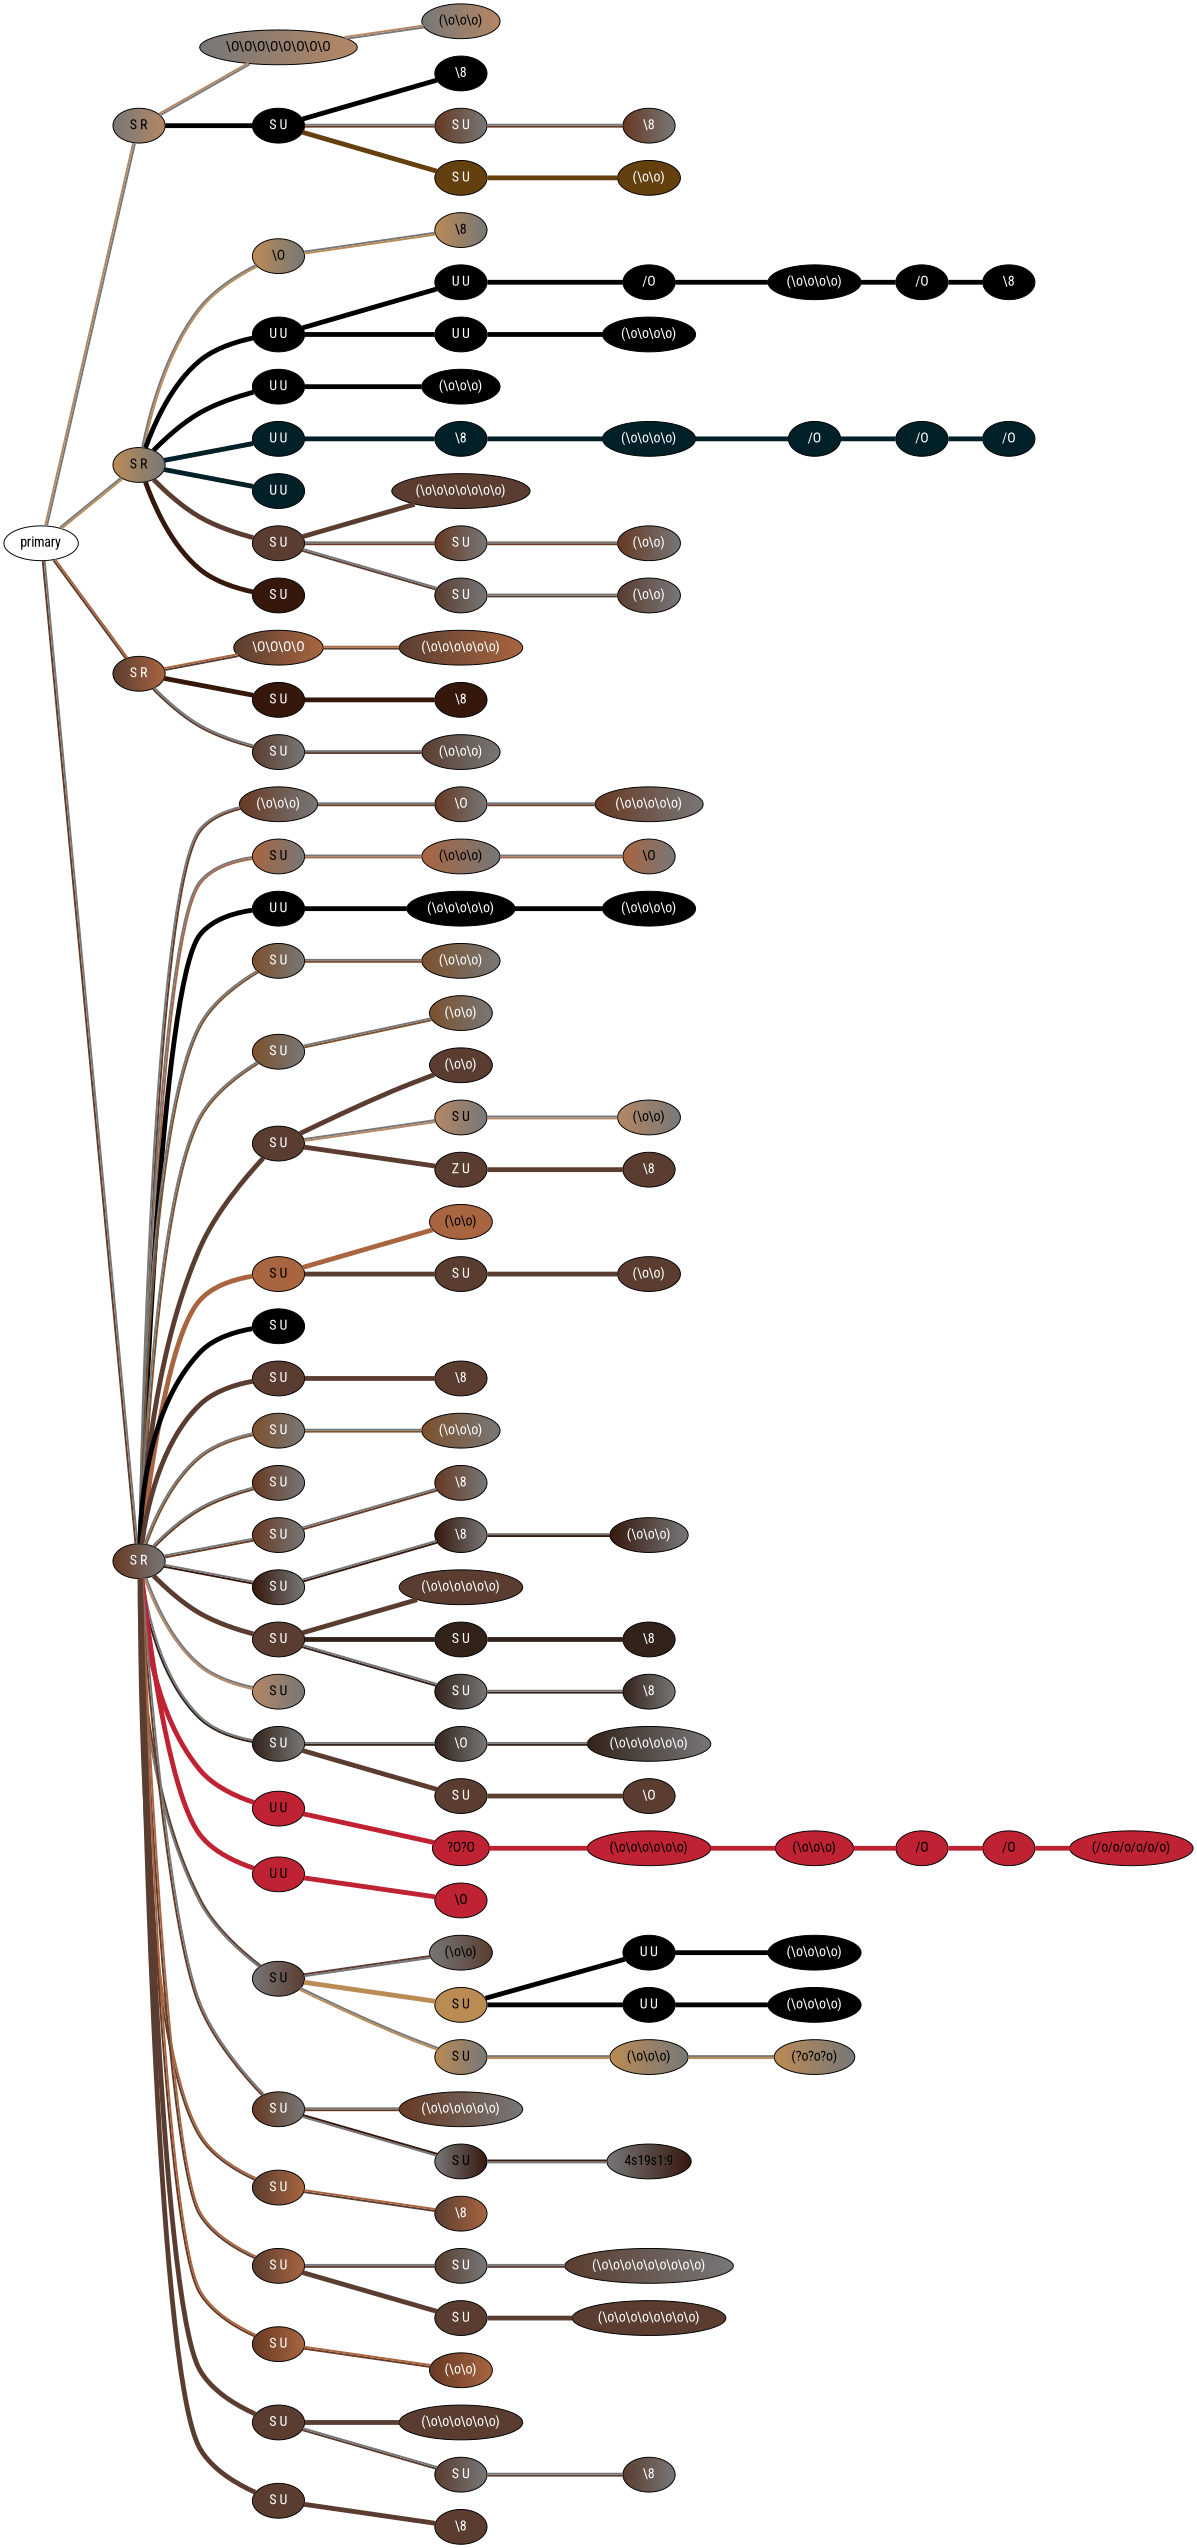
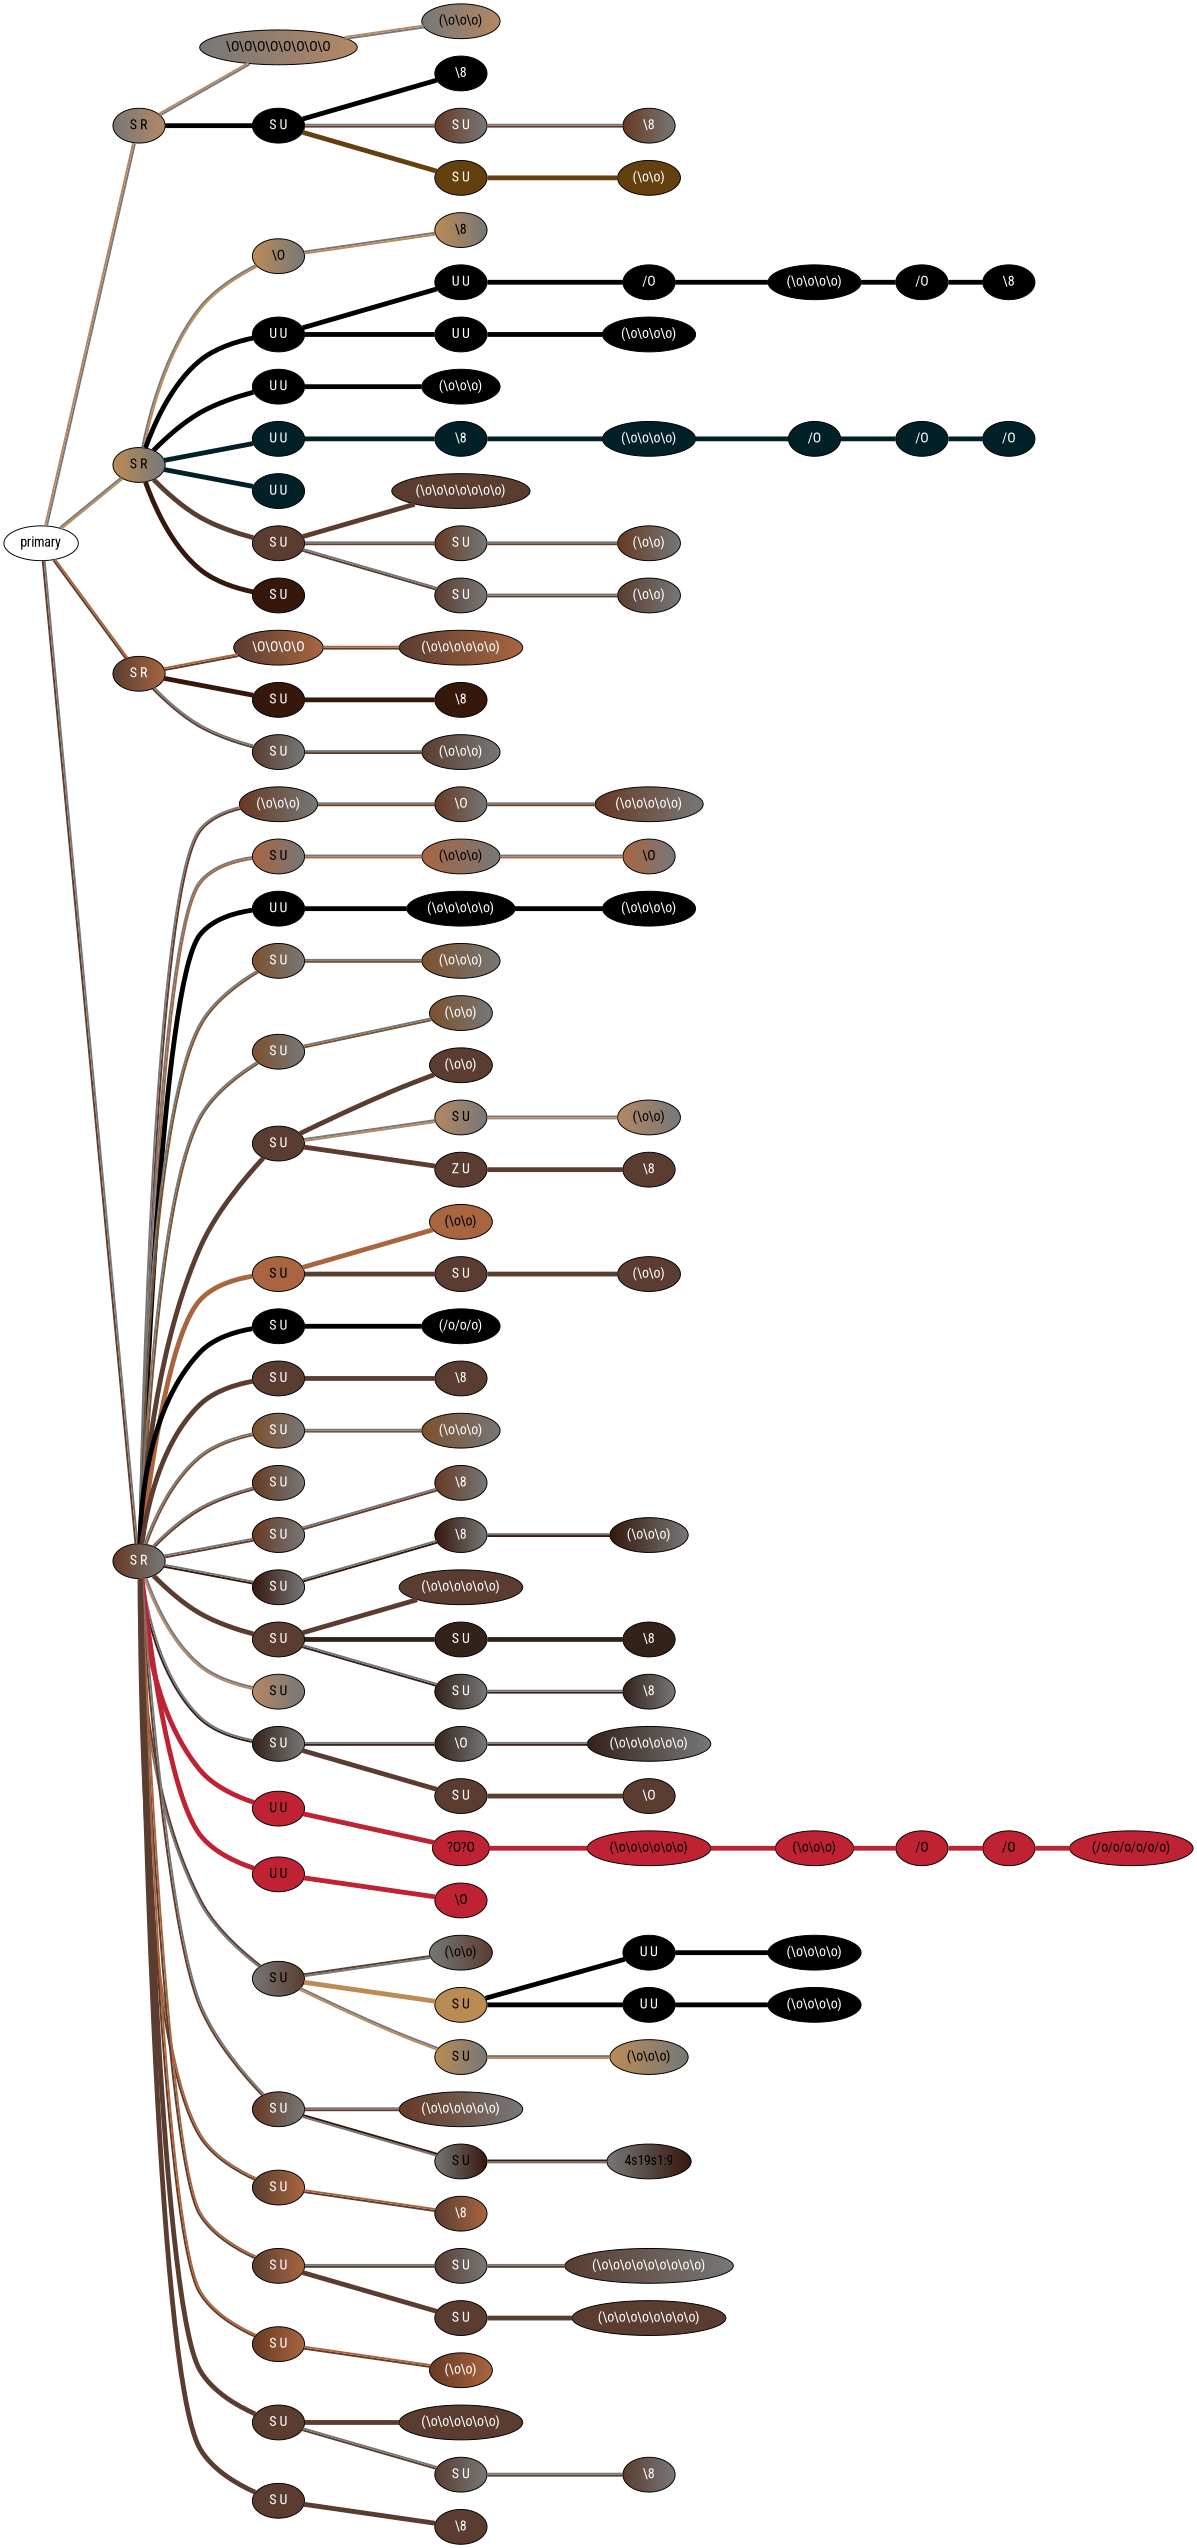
node "(/o/o/o)": added
node "(?o?o?o)": removed
